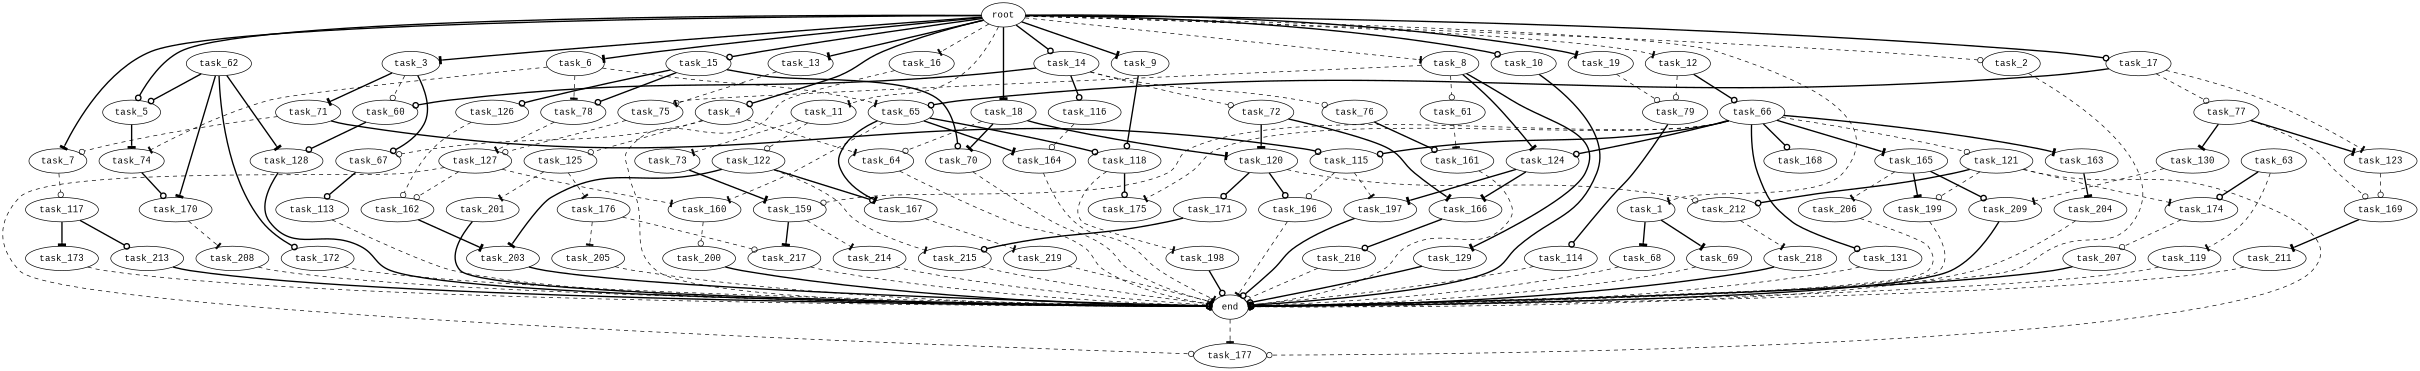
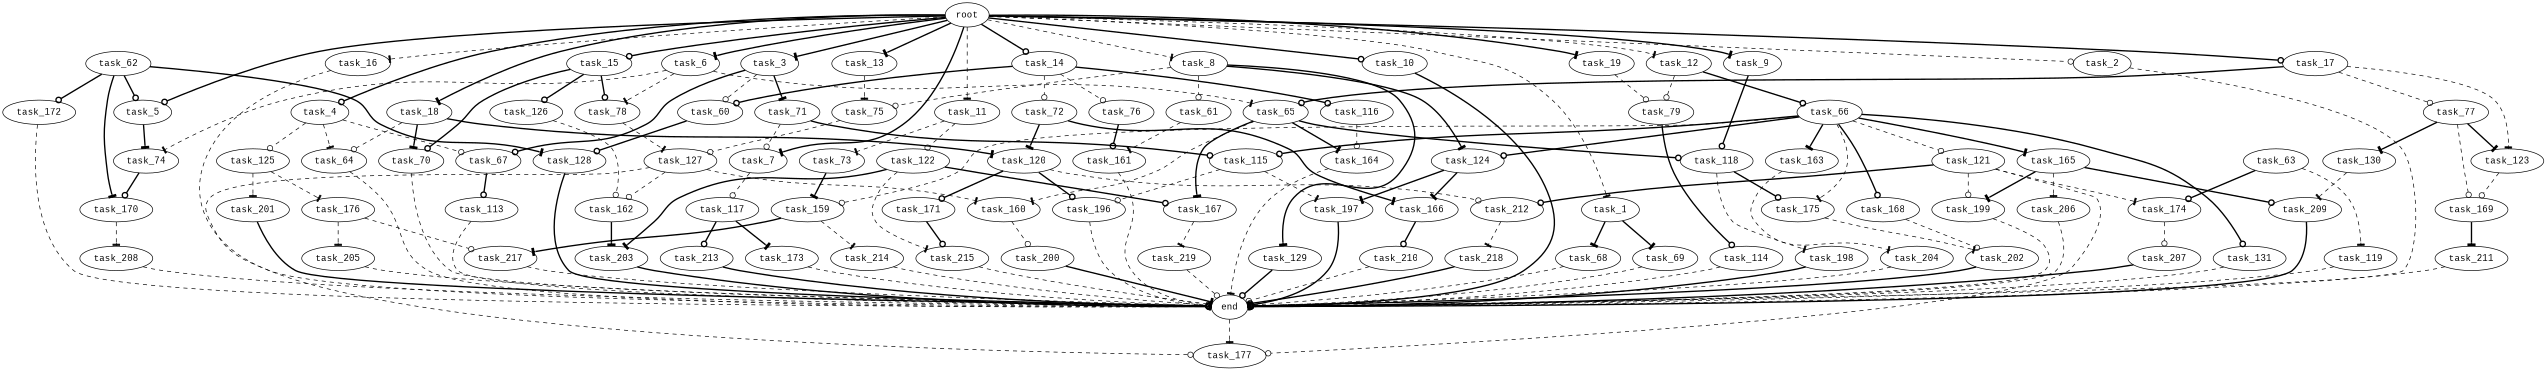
edge "task_163" -> "task_204": style bold -> dashed
node "task_202": added
